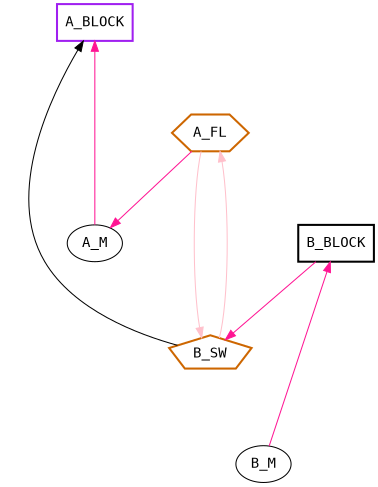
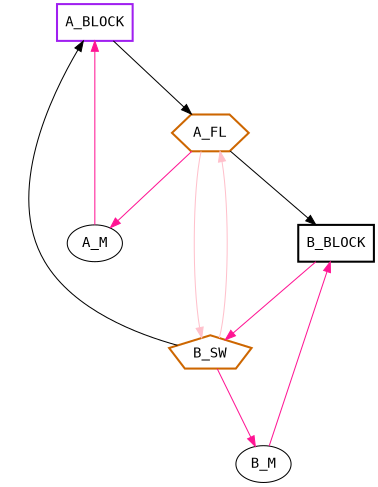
edge "A_BLOCK" -> "A_FL": added
edge "A_FL" -> "B_BLOCK": added
edge "B_SW" -> "B_M": added
